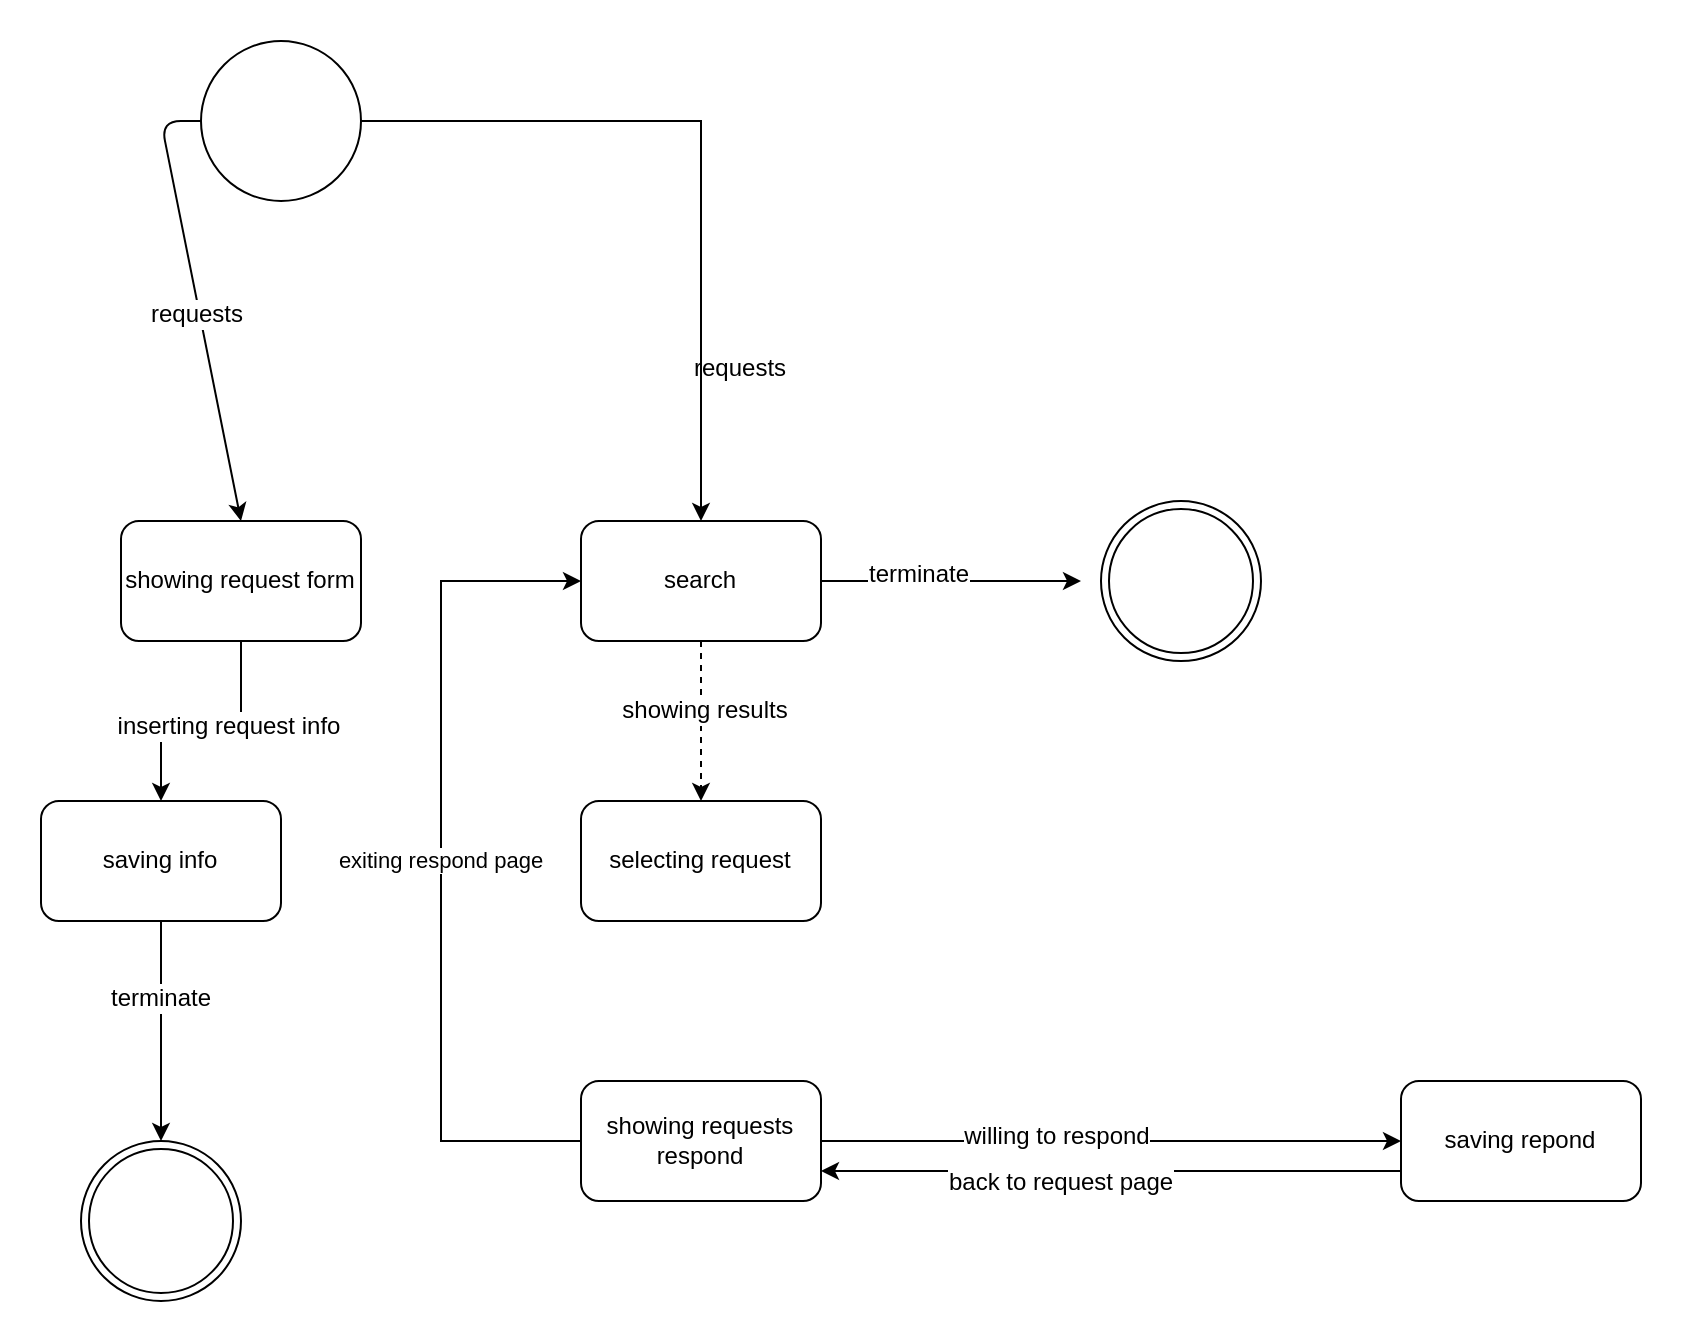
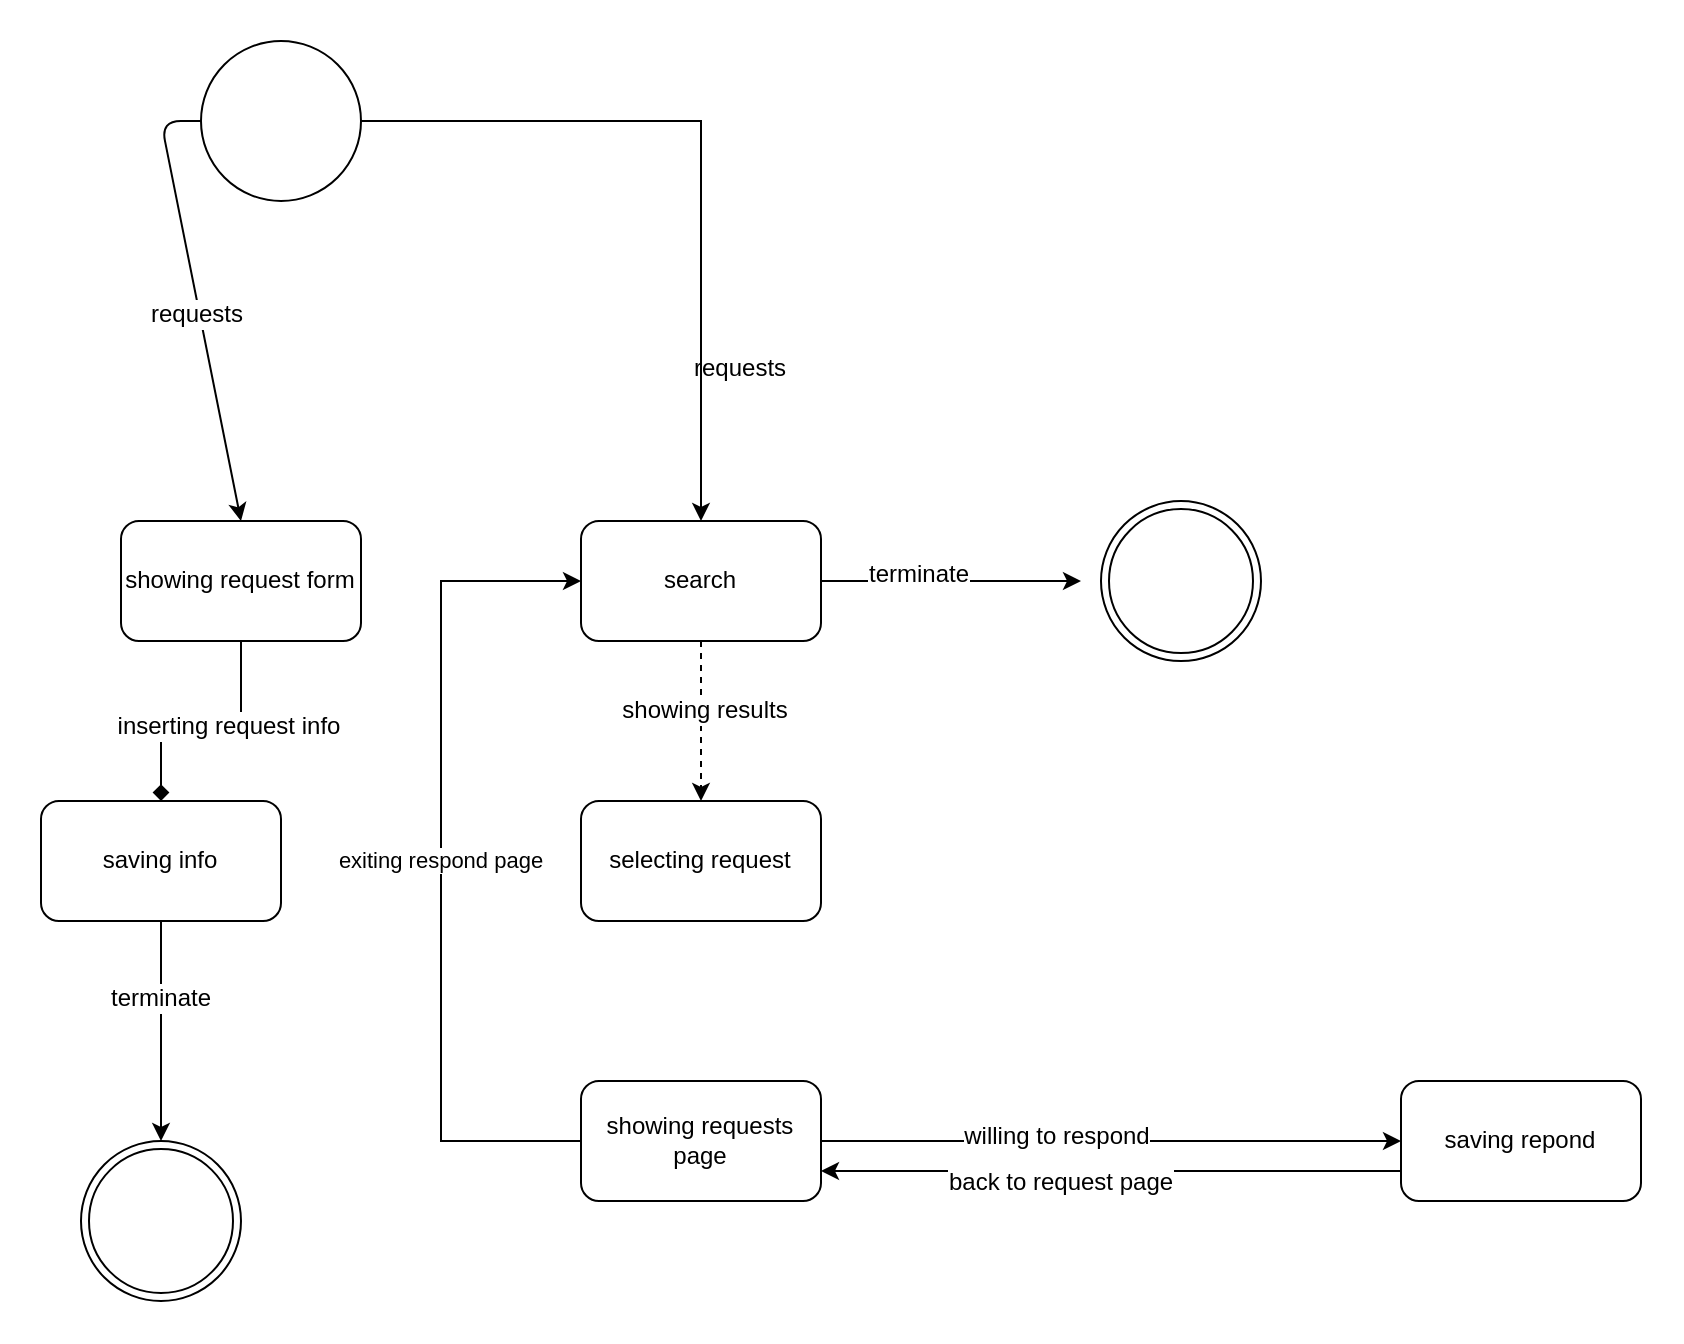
edge "showing request form" -> "saving info": arrowhead classic -> diamond
node "showing requests respond": label "showing requests respond" -> "showing requests page"
